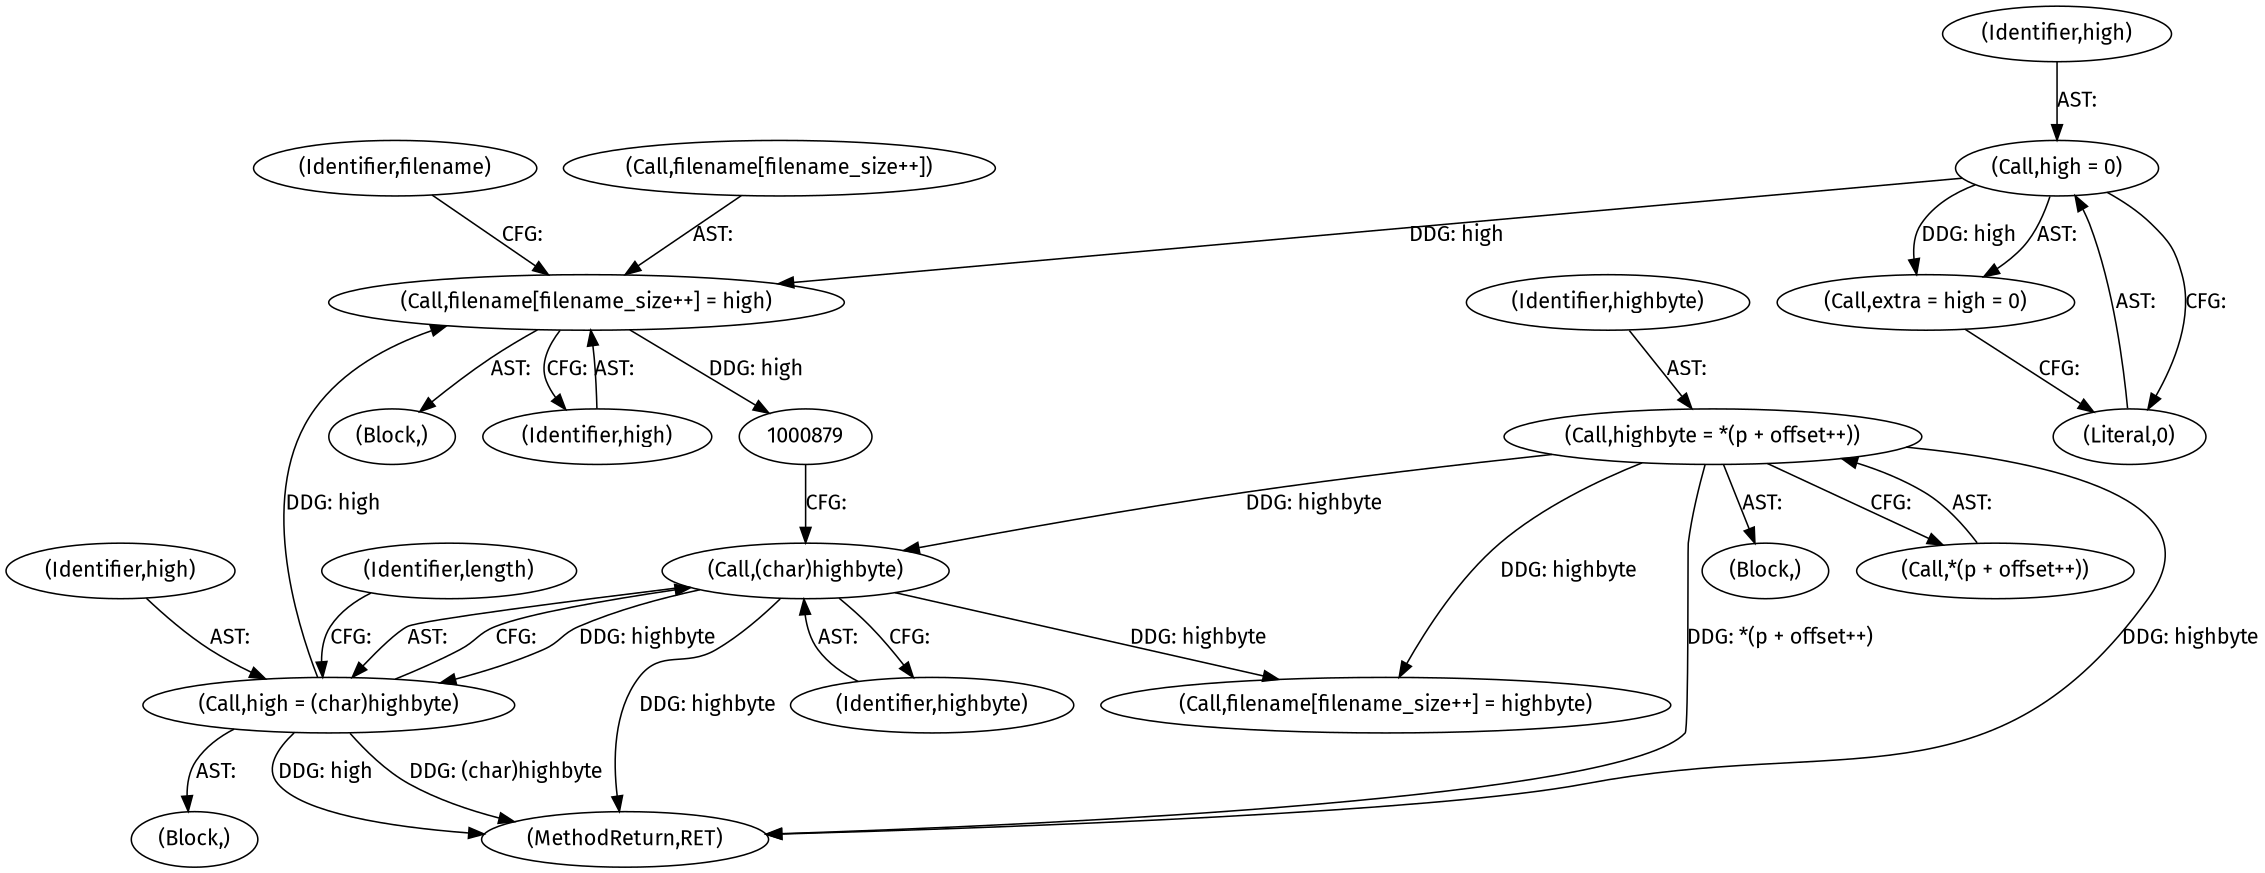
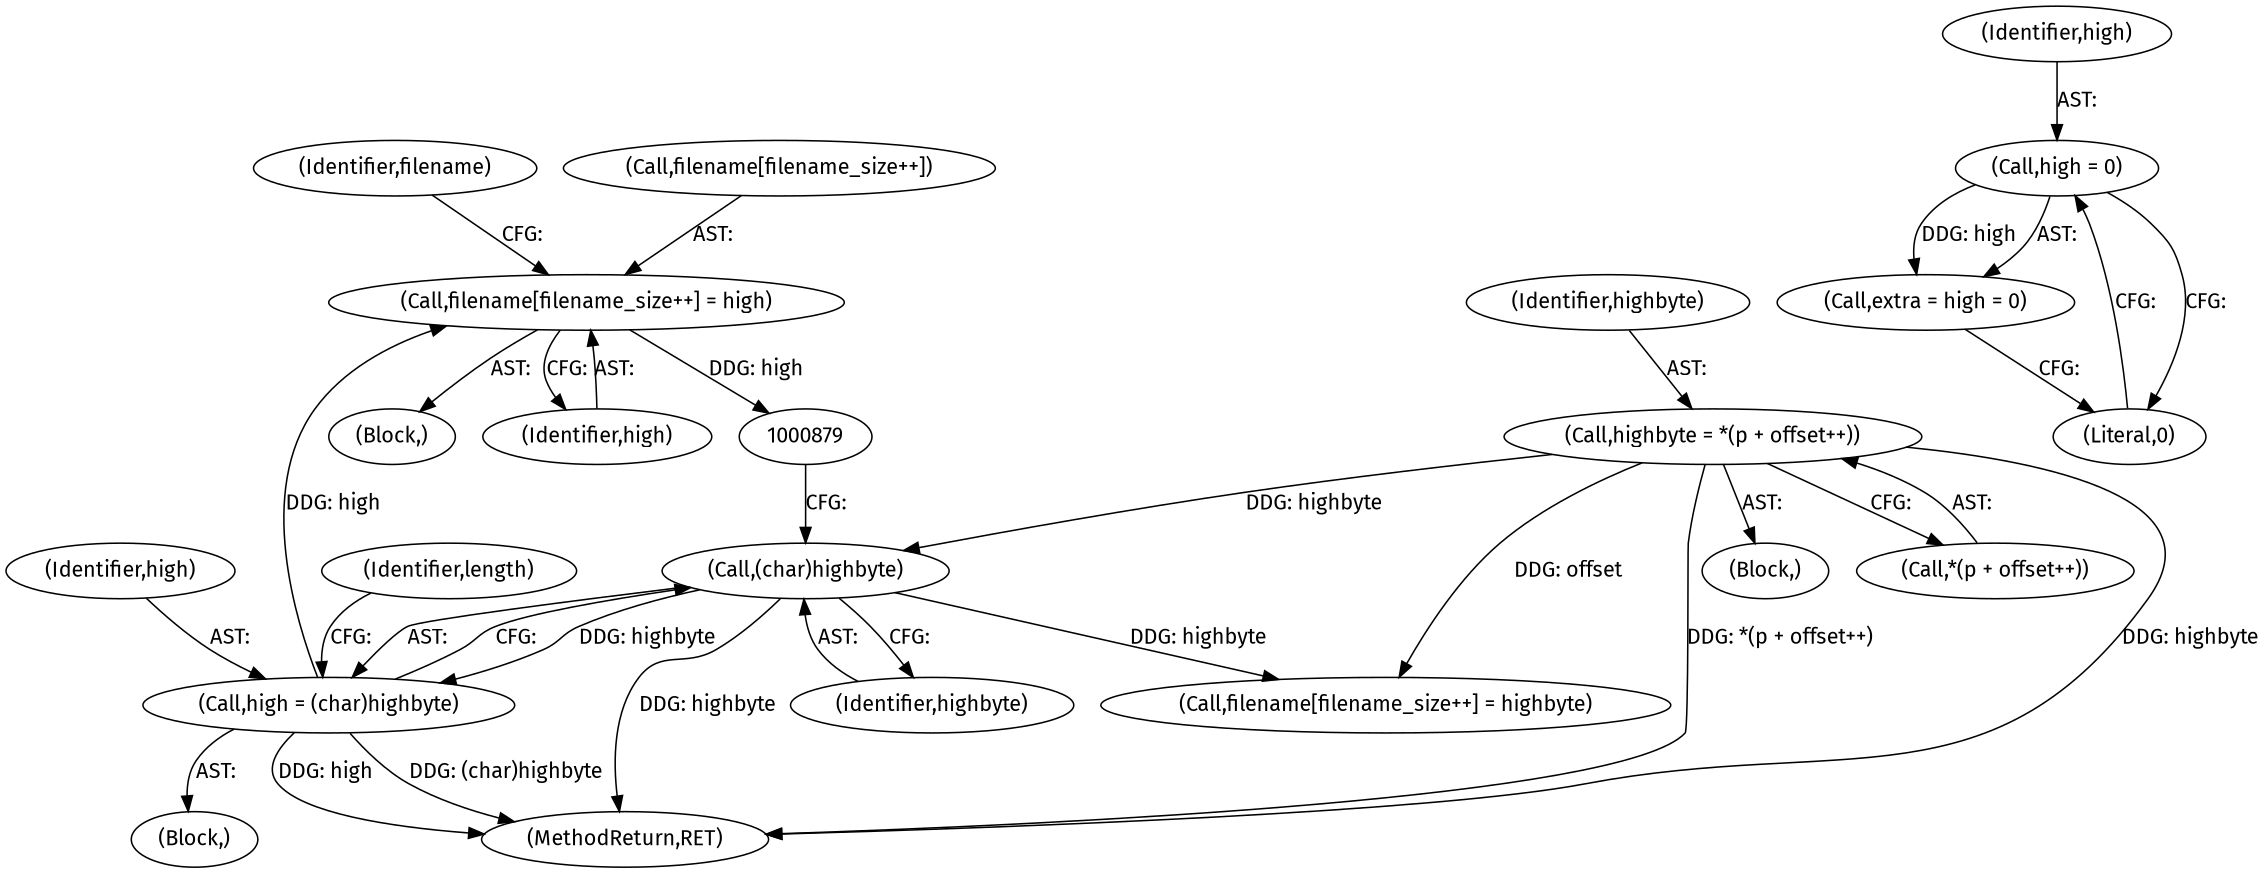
edge "(Call,high = 0)" -> "(Call,filename[filename_size++] = high)": removed, label "DDG: high"
edge "(Literal,0)" -> "(Call,high = 0)": label "AST: " -> "CFG: "
edge "(Call,highbyte = *(p + offset++))" -> "(Call,filename[filename_size++] = highbyte)": label "DDG: highbyte" -> "DDG: offset"
